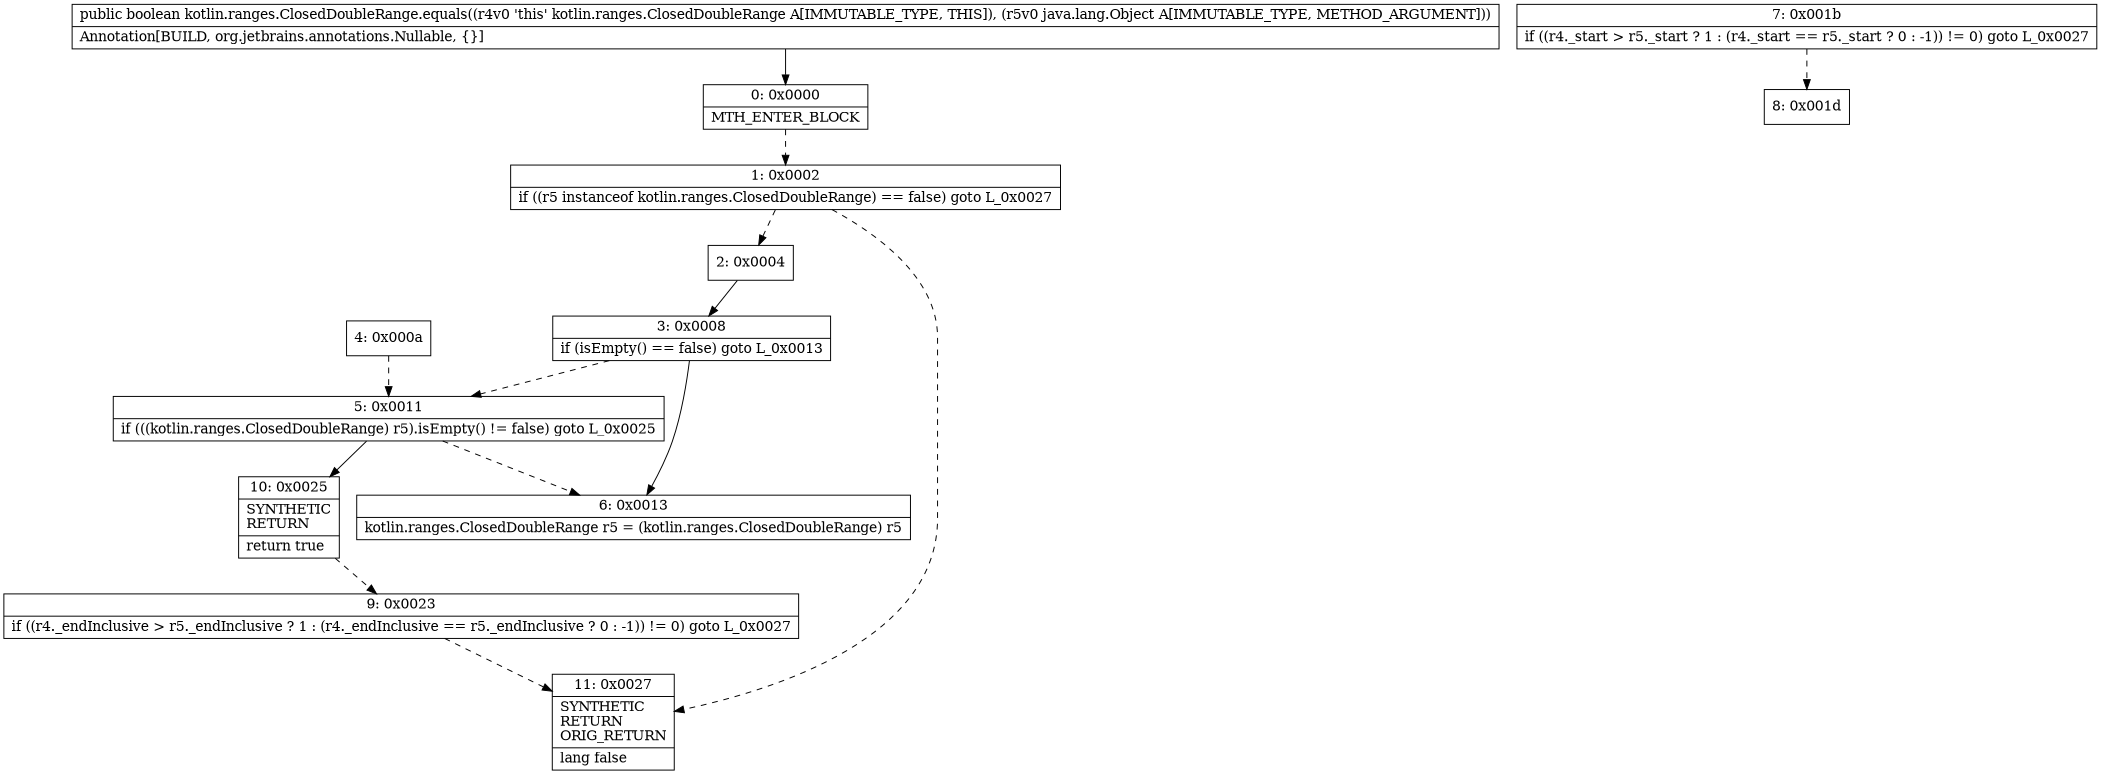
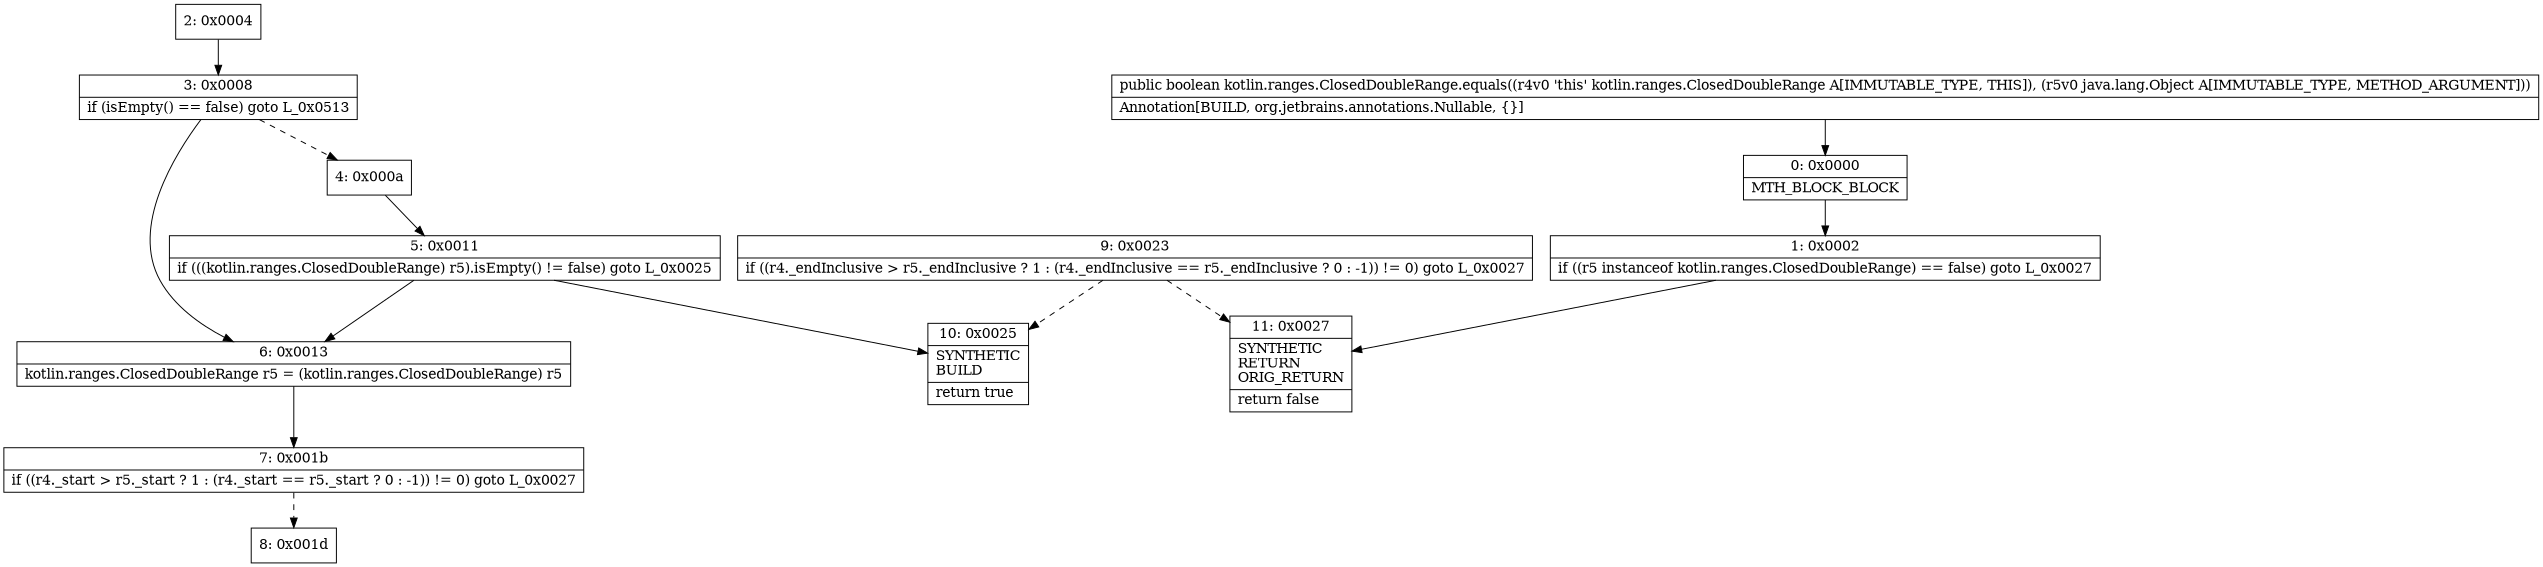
node "0: 0x0000": text "MTH_ENTER_BLOCK" -> "MTH_BLOCK_BLOCK"
edge "0: 0x0000" -> "1: 0x0002": style dashed -> solid
edge "1: 0x0002" -> "2: 0x0004": removed
node "3: 0x0008": text "if (isEmpty() == false) goto L_0x0013" -> "if (isEmpty() == false) goto L_0x0513"
edge "4: 0x000a" -> "5: 0x0011": style dashed -> solid
edge "3: 0x0008" -> "5: 0x0011": now "3: 0x0008" -> "4: 0x000a"
edge "6: 0x0013" -> "7: 0x001b": added
edge "5: 0x0011" -> "6: 0x0013": style dashed -> solid
edge "1: 0x0002" -> "11: 0x0027": style dashed -> solid
node "10: 0x0025": text "RETURN" -> "BUILD"
edge "10: 0x0025" -> "9: 0x0023": reversed
node "11: 0x0027": text "lang false" -> "return false"
